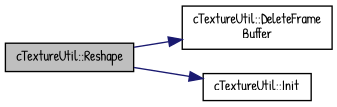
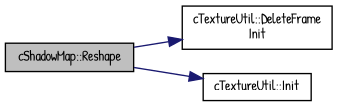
node "cTextureUtil::DeleteFrame Buffer": label "cTextureUtil::DeleteFrame Buffer" -> "cTextureUtil::DeleteFrame Init"
node "cTextureUtil::Reshape": label "cTextureUtil::Reshape" -> "cShadowMap::Reshape"
